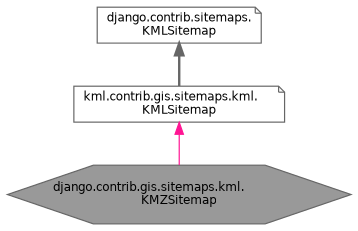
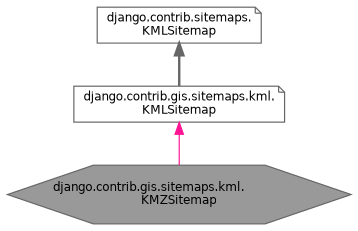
node "kml.contrib.gis.sitemaps.kml. KMLSitemap": label "kml.contrib.gis.sitemaps.kml. KMLSitemap" -> "django.contrib.gis.sitemaps.kml. KMLSitemap"
